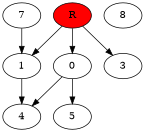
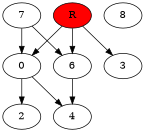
edge "7" -> "0": added
node "1": label "1" -> "6"
node "5": label "5" -> "2"
